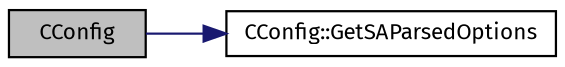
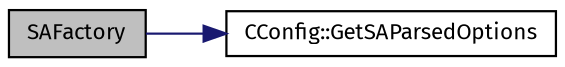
node "CConfig": label "CConfig" -> "SAFactory"
